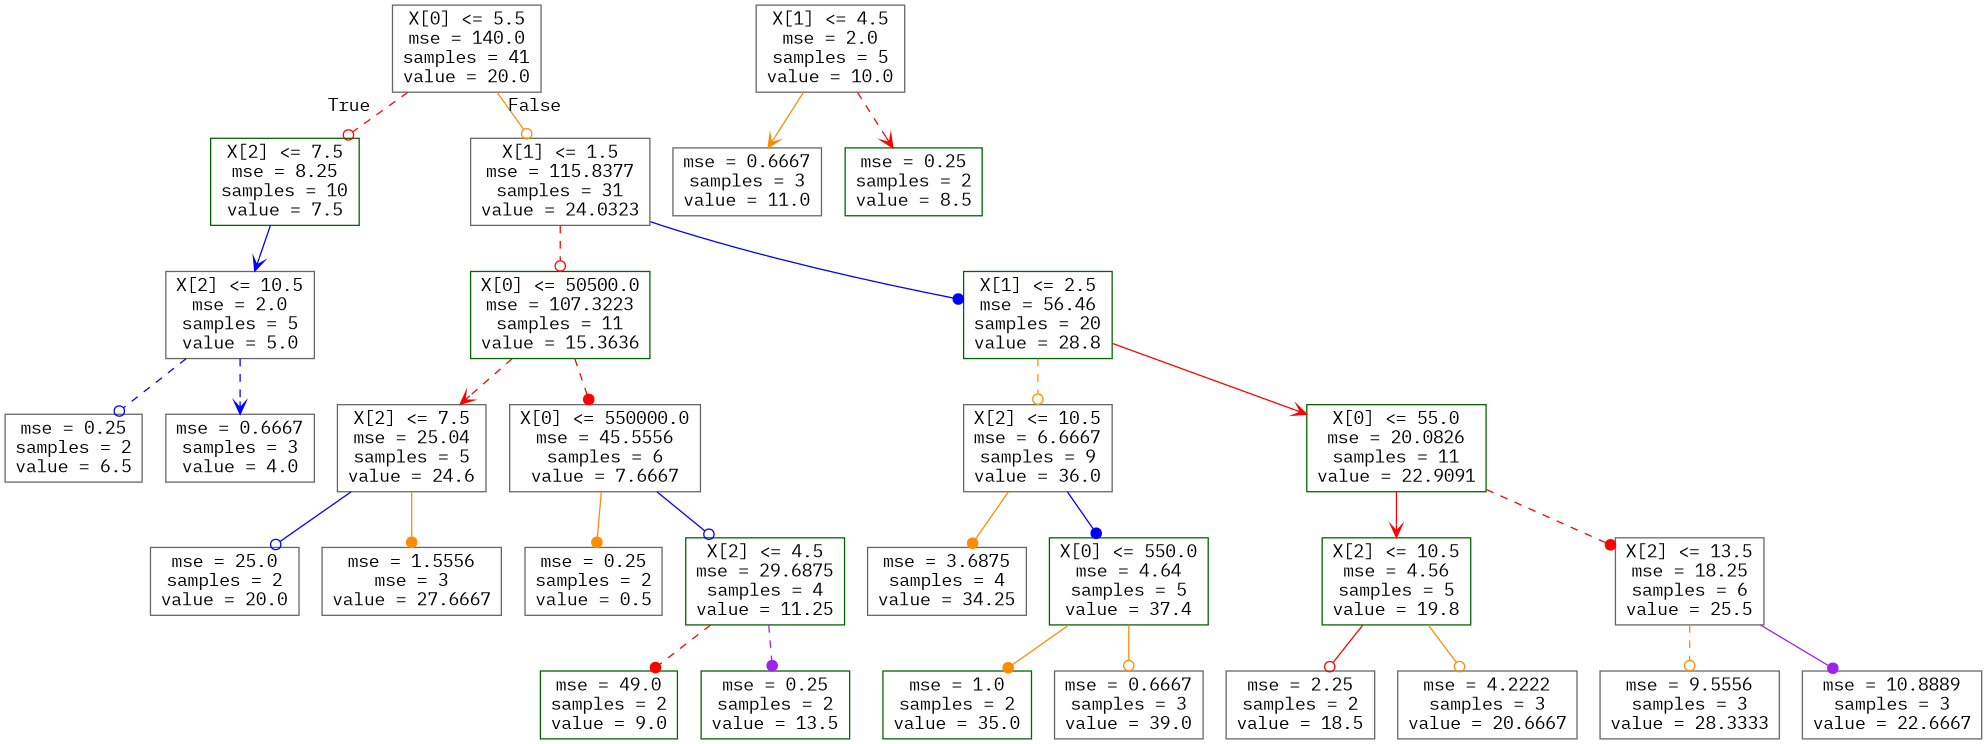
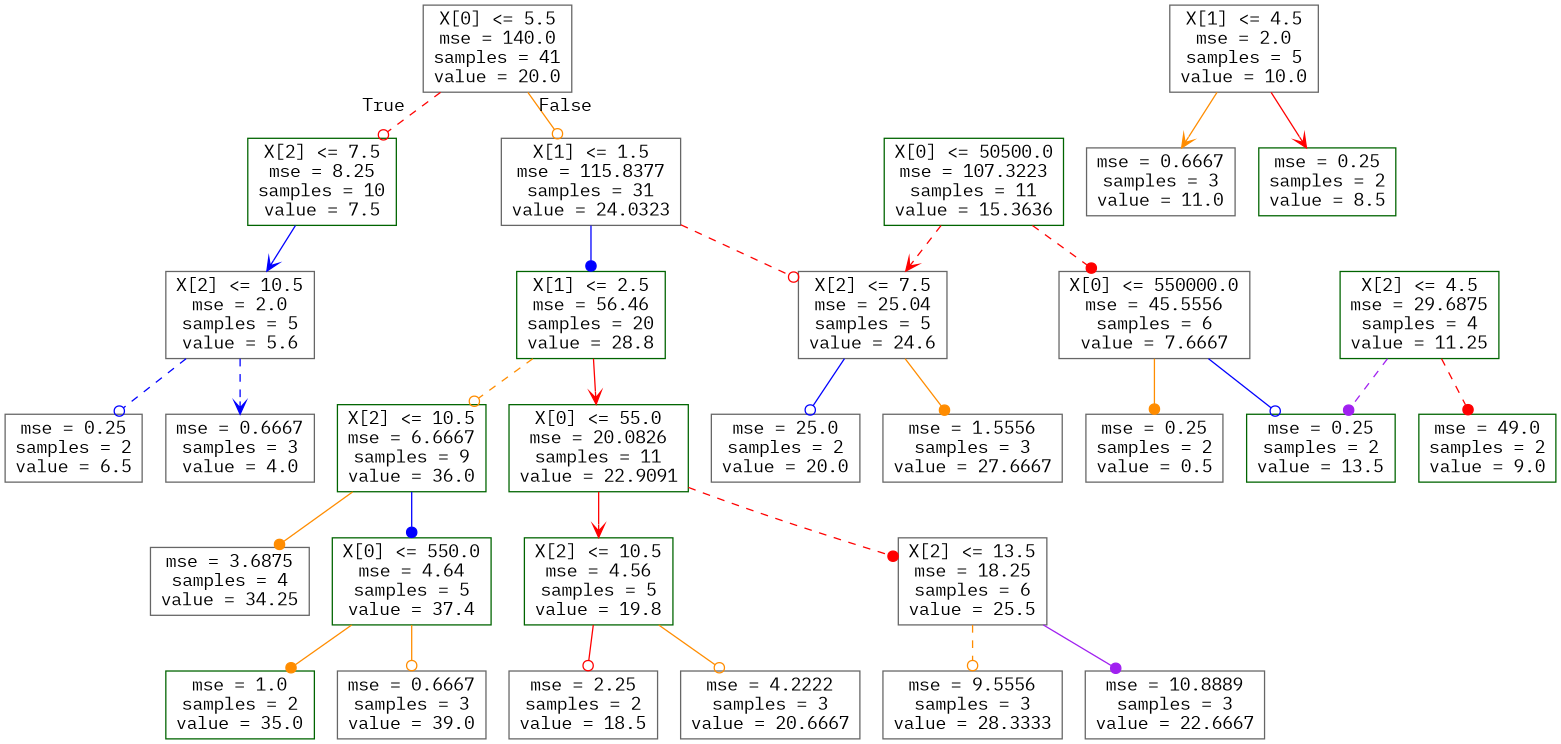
edge "X[1] <= 4.5 mse = 2.0 samples = 5 value = 10.0" -> "mse = 0.25 samples = 2 value = 8.5": style dashed -> solid
edge "X[1] <= 1.5 mse = 115.8377 samples = 31 value = 24.0323" -> "X[0] <= 50500.0 mse = 107.3223 samples = 11 value = 15.3636": now "X[1] <= 1.5 mse = 115.8377 samples = 31 value = 24.0323" -> "X[2] <= 7.5 mse = 25.04 samples = 5 value = 24.6"
node "X[2] <= 10.5 mse = 2.0 samples = 5 value = 5.0": label "X[2] <= 10.5 mse = 2.0 samples = 5 value = 5.0" -> "X[2] <= 10.5 mse = 2.0 samples = 5 value = 5.6"
node "X[2] <= 10.5 mse = 6.6667 samples = 9 value = 36.0": color gray40 -> darkgreen
edge "X[0] <= 550000.0 mse = 45.5556 samples = 6 value = 7.6667" -> "X[2] <= 4.5 mse = 29.6875 samples = 4 value = 11.25": now "X[0] <= 550000.0 mse = 45.5556 samples = 6 value = 7.6667" -> "mse = 0.25 samples = 2 value = 13.5"
node "mse = 1.5556 mse = 3 value = 27.6667": label "mse = 1.5556 mse = 3 value = 27.6667" -> "mse = 1.5556 samples = 3 value = 27.6667"
